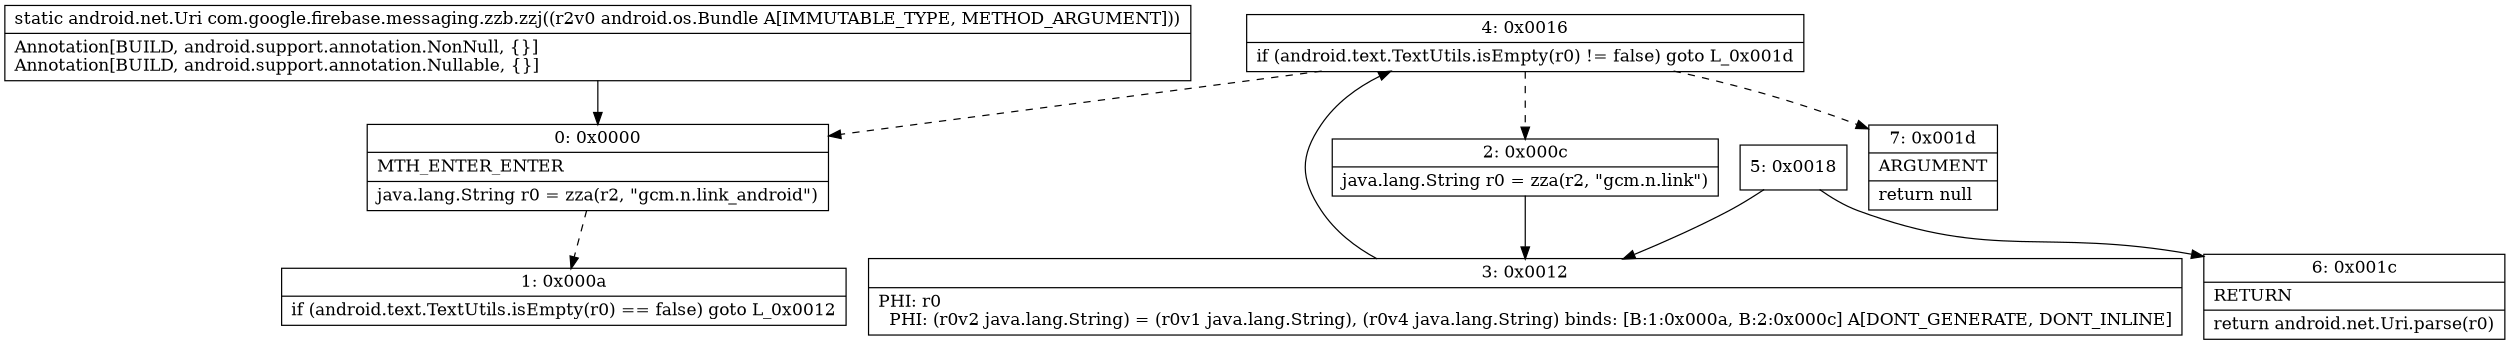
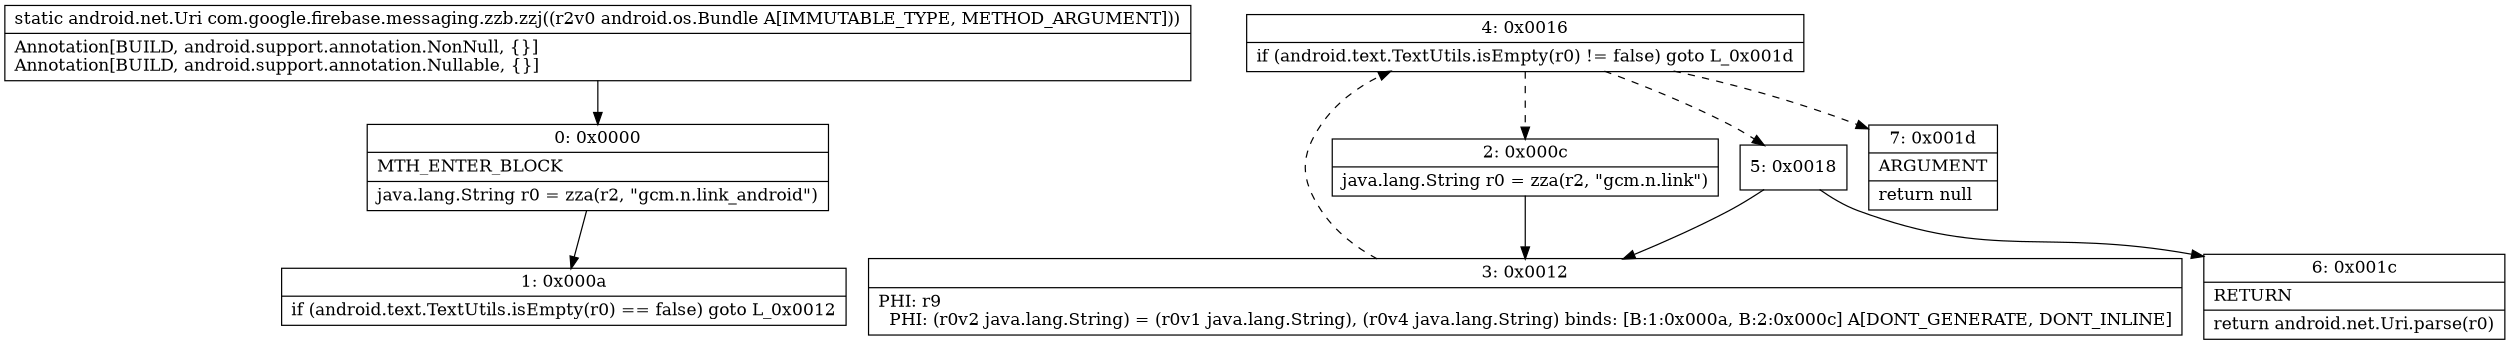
edge "4: 0x0016" -> "0: 0x0000": now "4: 0x0016" -> "5: 0x0018"
node "0: 0x0000": text "MTH_ENTER_ENTER" -> "MTH_ENTER_BLOCK"
edge "3: 0x0012" -> "4: 0x0016": style solid -> dashed
edge "0: 0x0000" -> "1: 0x000a": style dashed -> solid
node "3: 0x0012": text "PHI: r0" -> "PHI: r9"
